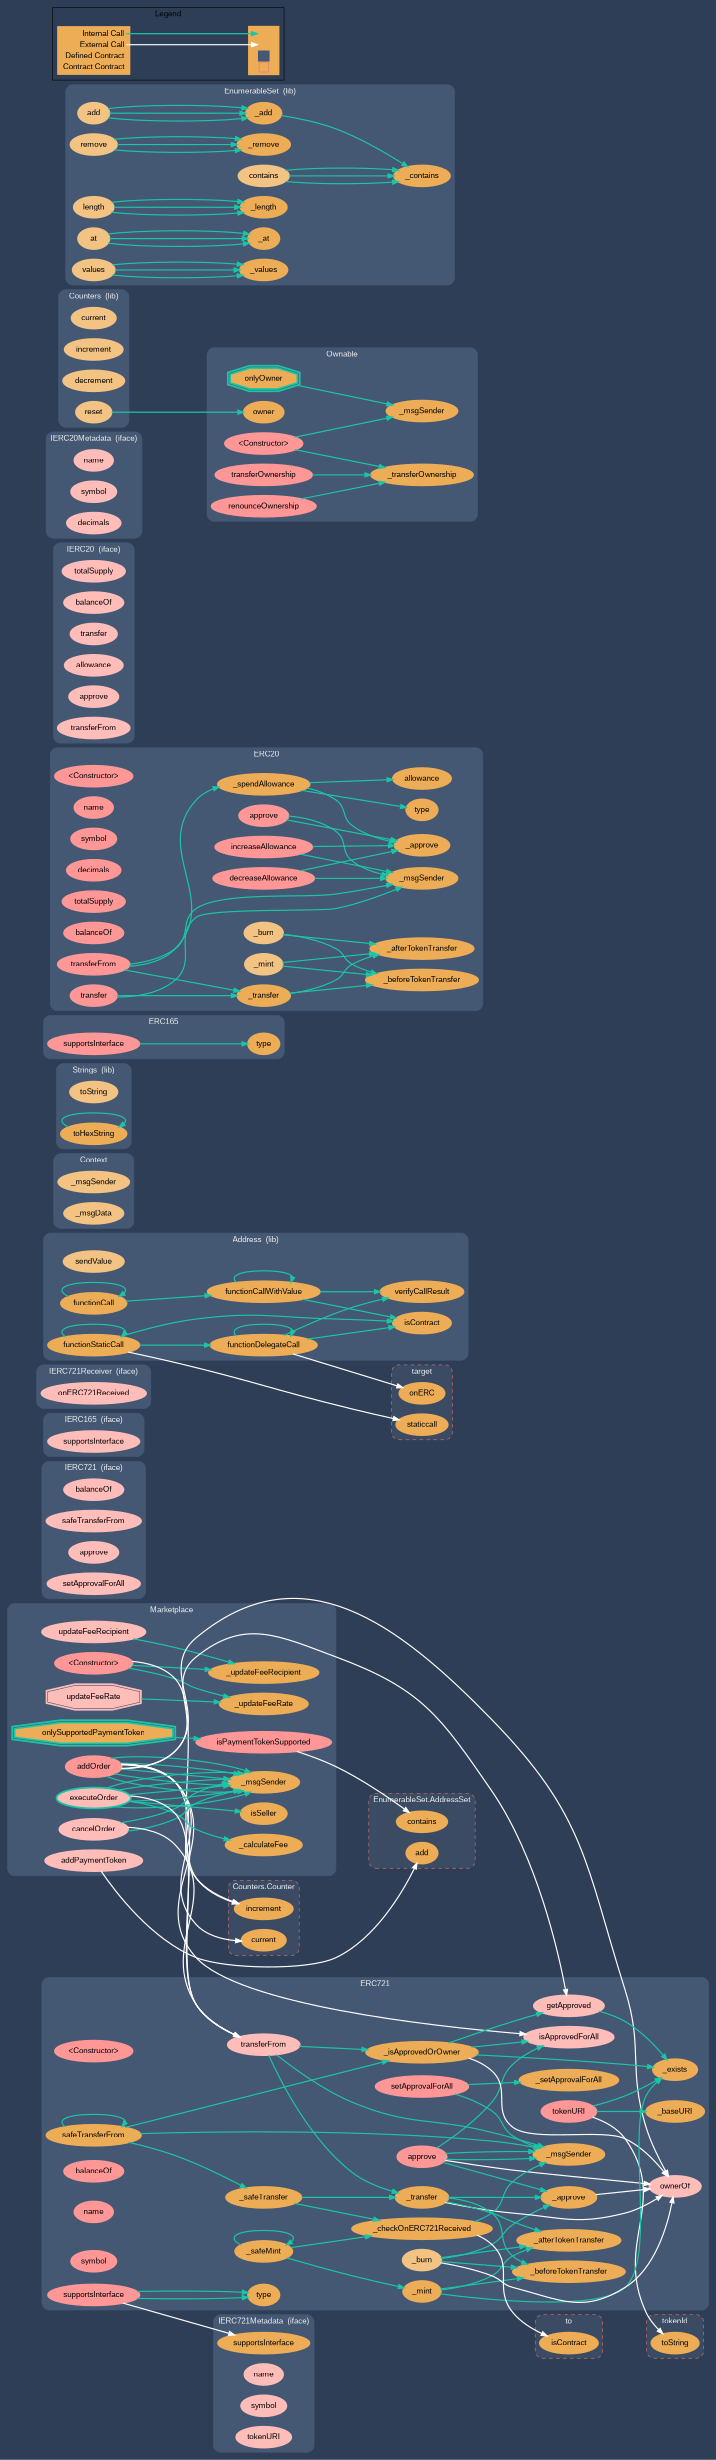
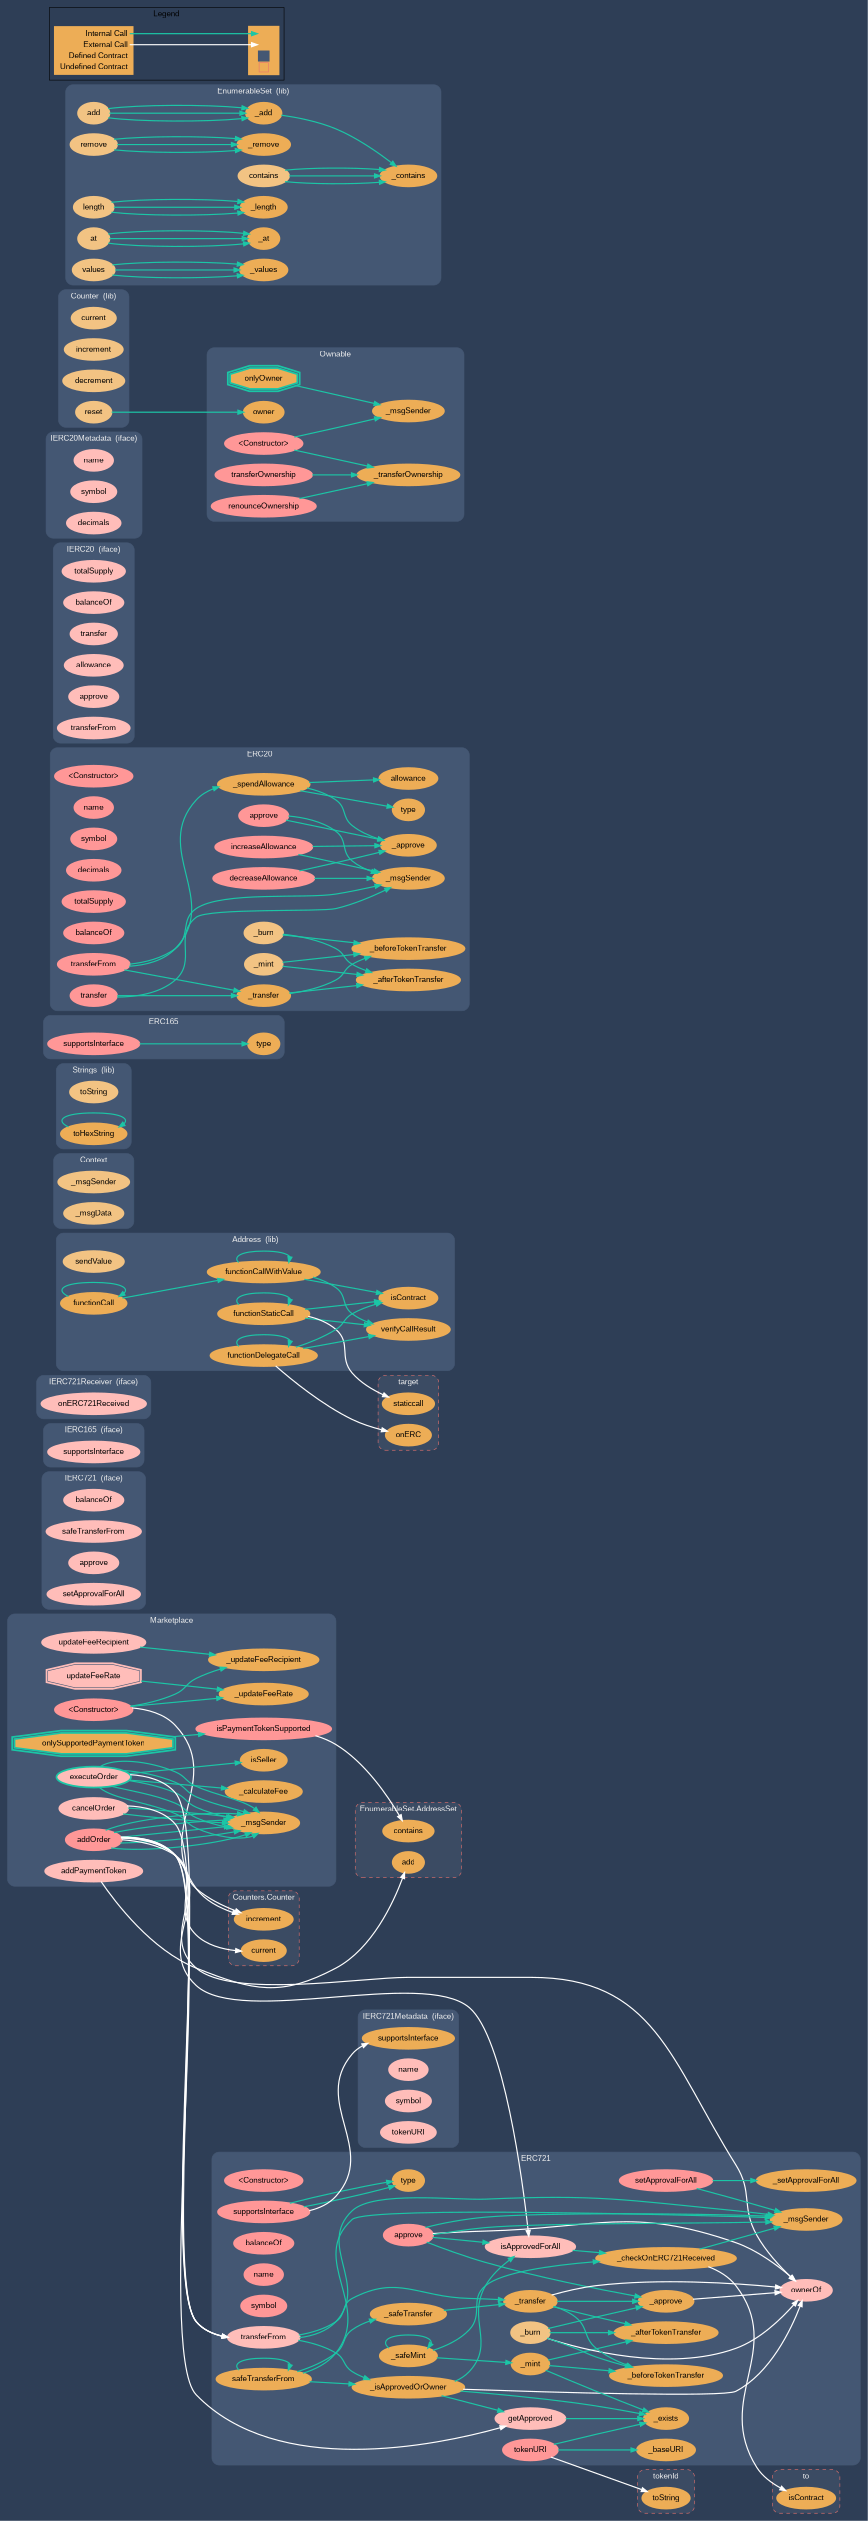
node "Internal Call": text "Contract Contract" -> "Undefined Contract"
cluster "Counters  (lib)": label "Counters  (lib)" -> "Counter  (lib)"
edge "functionStaticCall" -> "functionDelegateCall": now "functionStaticCall" -> "verifyCallResult"
edge "_safeTransfer" -> "_checkOnERC721Received": now "isApprovedForAll" -> "_checkOnERC721Received"
